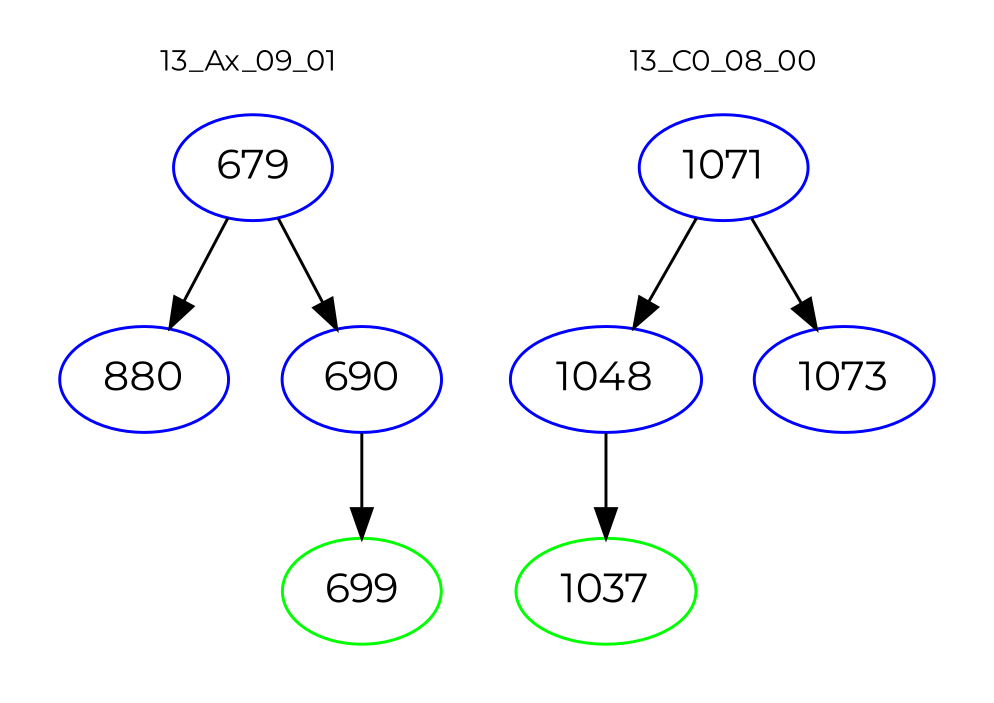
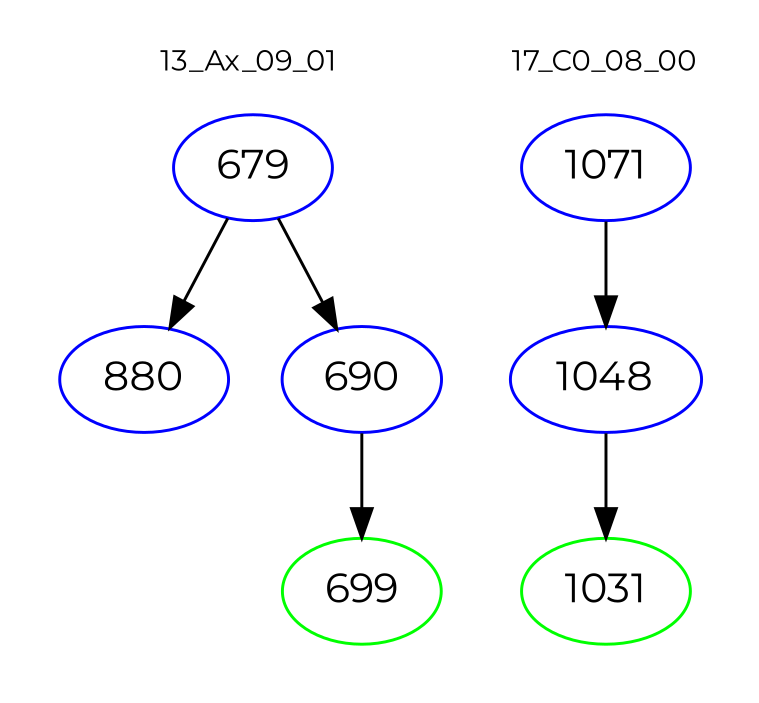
cluster "13_C0_08_00": label "13_C0_08_00" -> "17_C0_08_00"
node "1073": removed
node "1037": label "1037" -> "1031"
